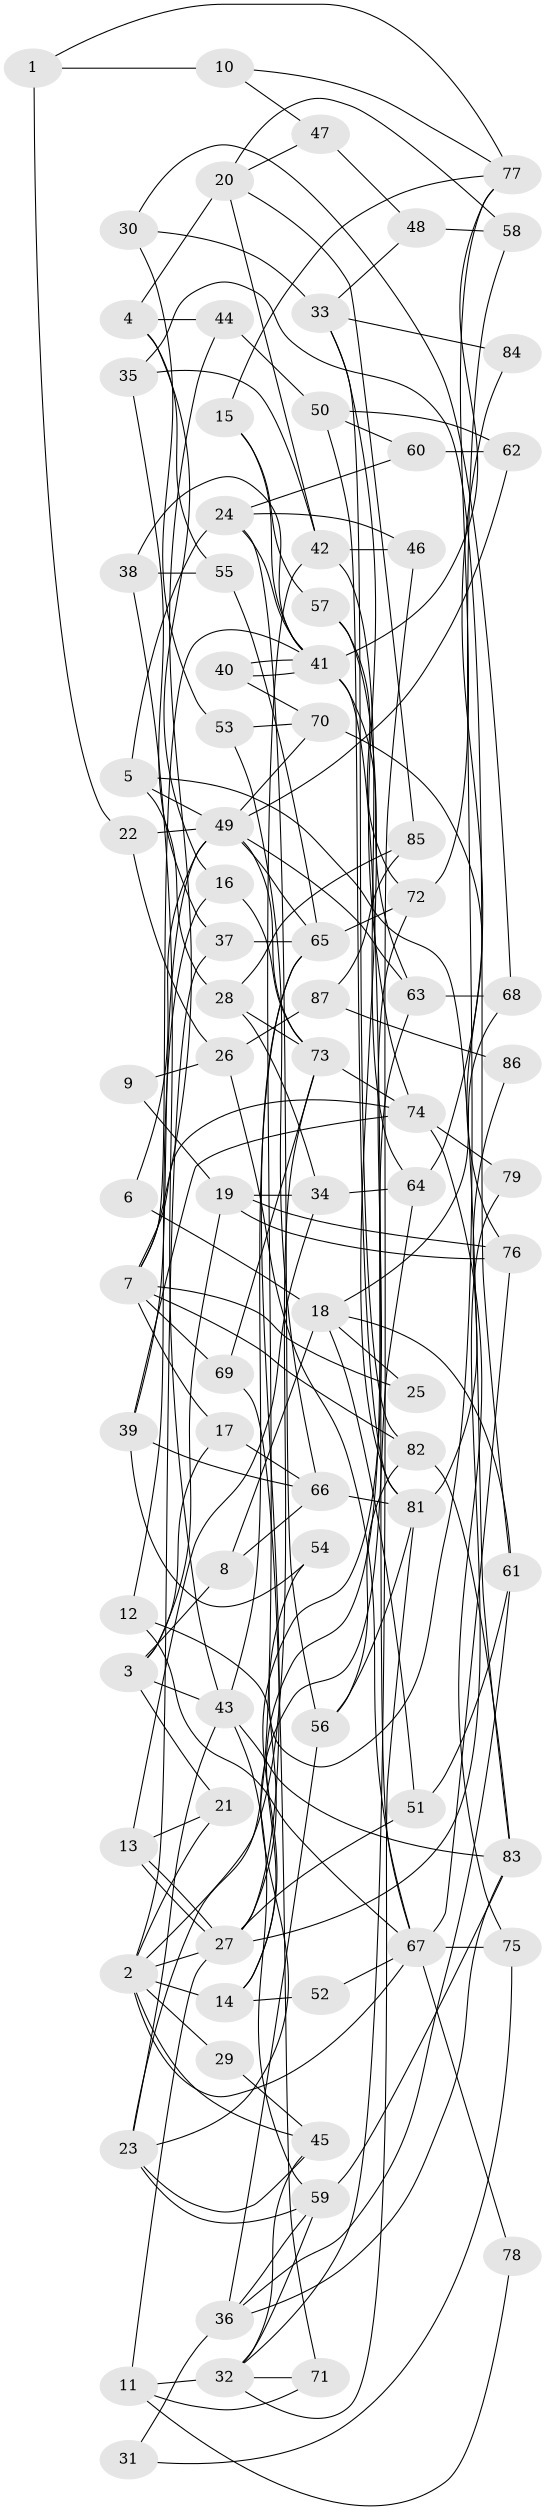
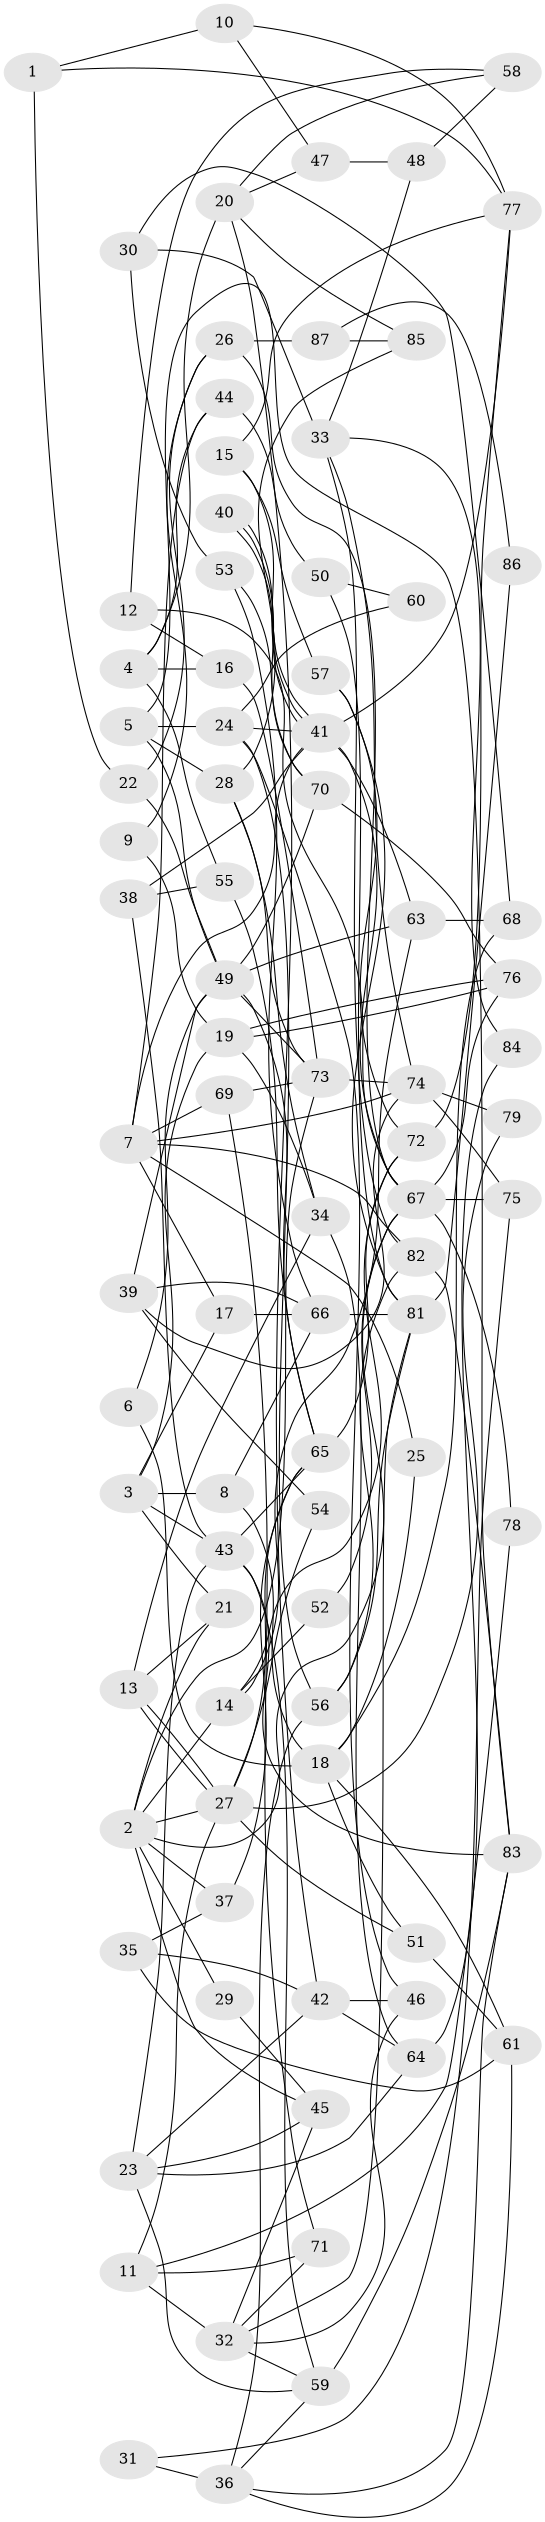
node "62": removed
